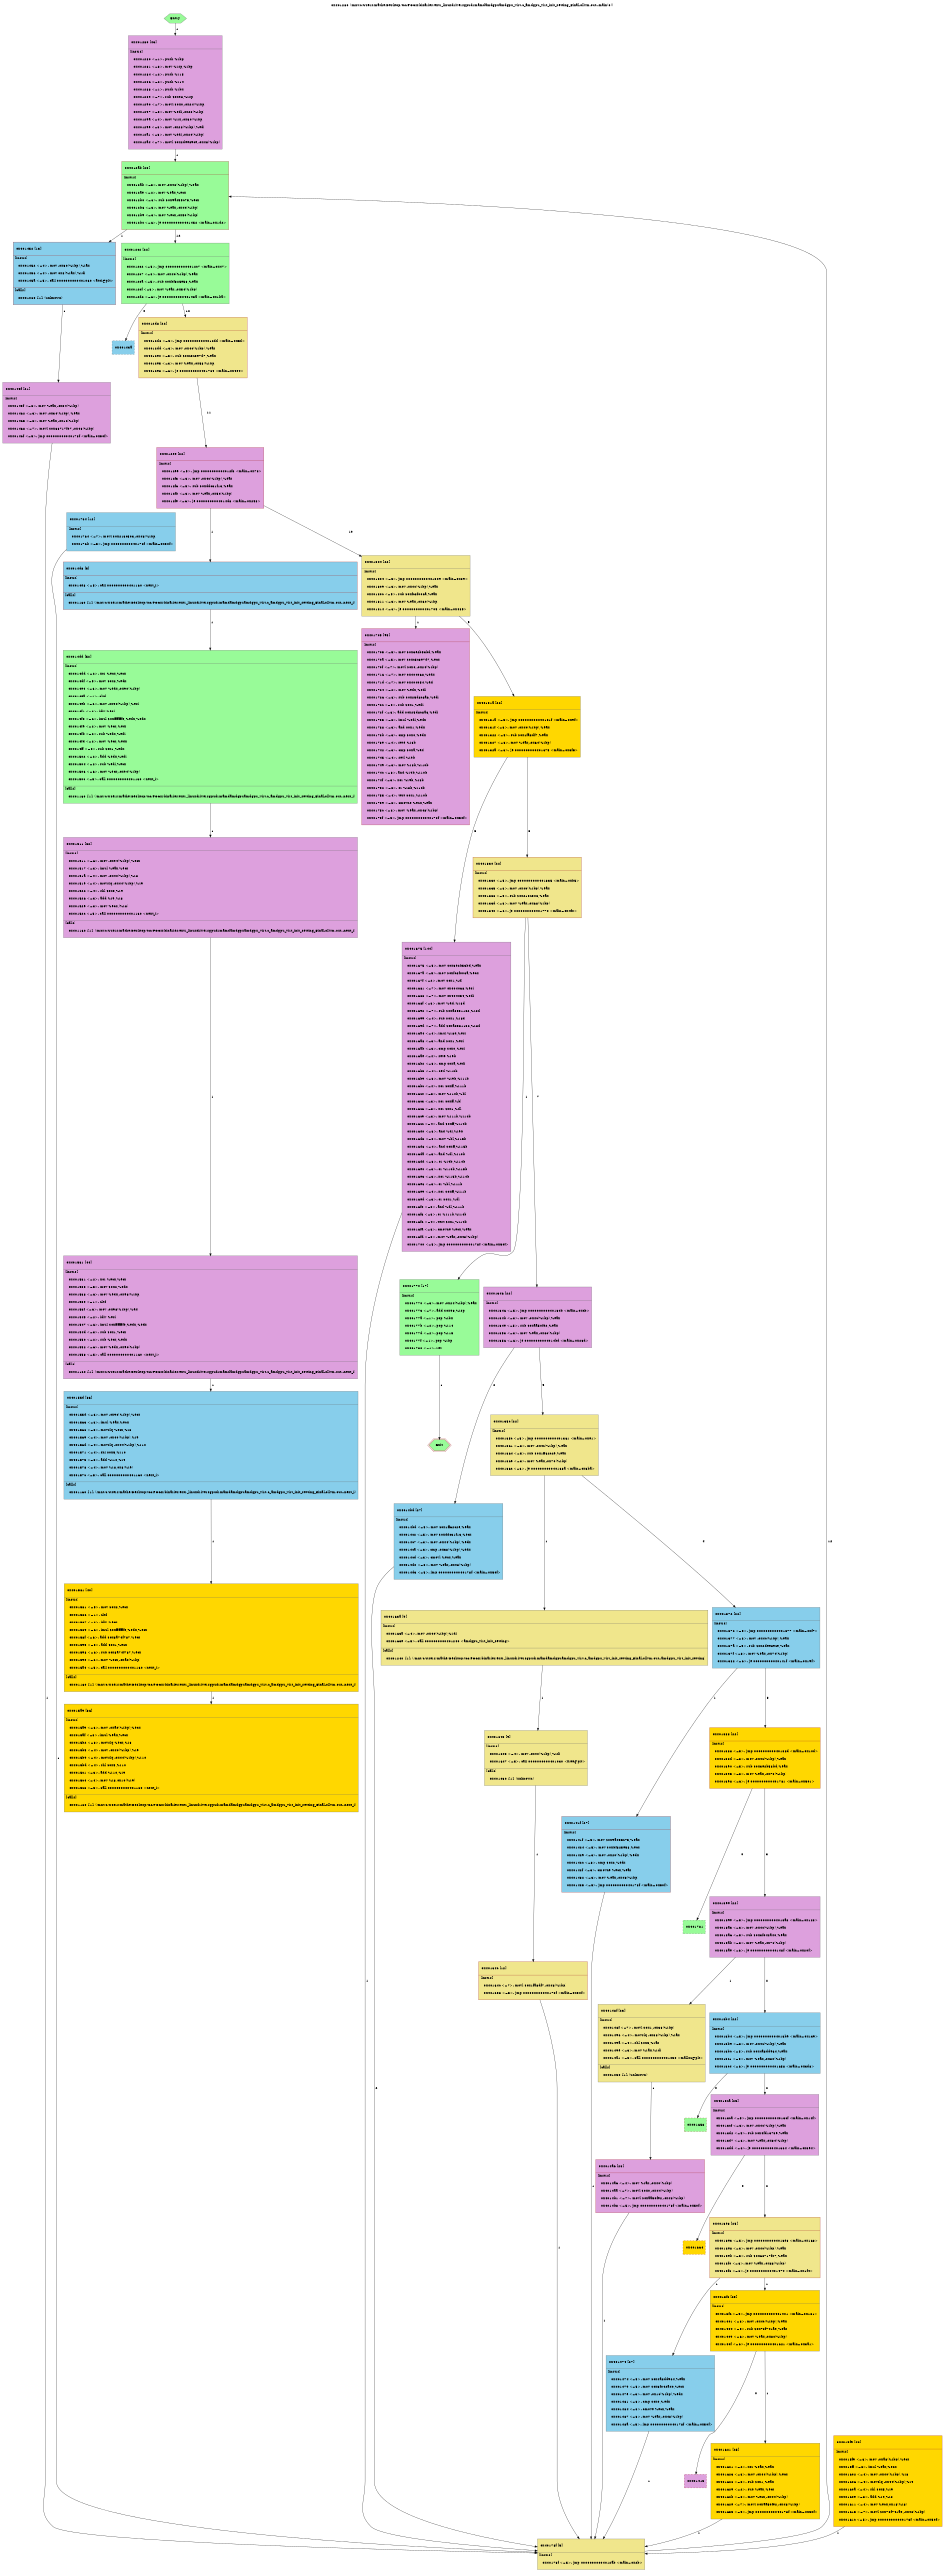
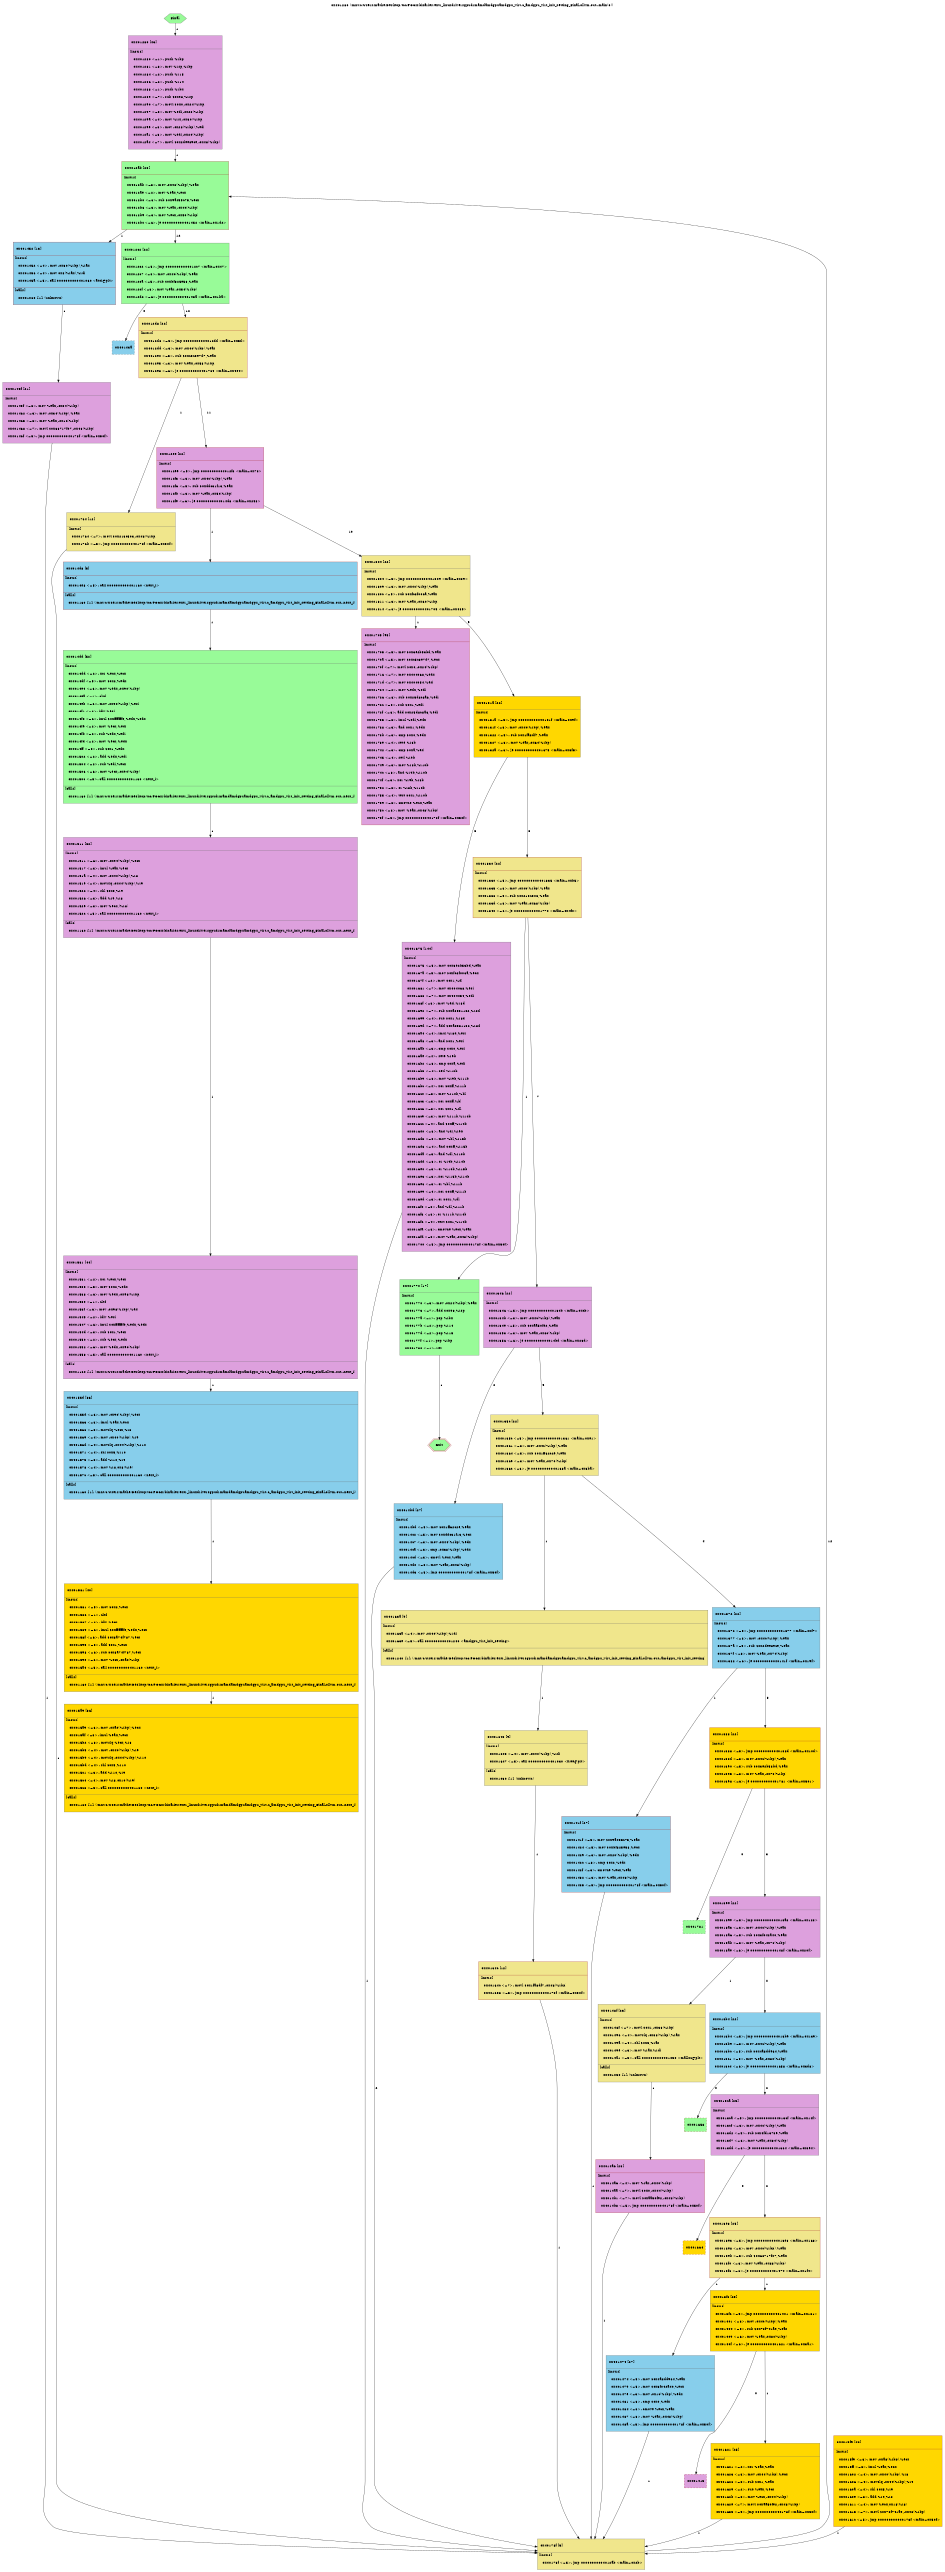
node "Entry": label "Entry" -> "Final"
edge "0x4012d8 [22]" -> "0x401764 [12]": added, label "1"
node "0x401764 [12]": fillcolor skyblue -> khaki
